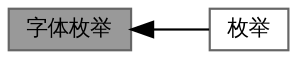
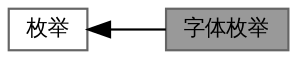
edge "枚举" -> "字体枚举": reversed
